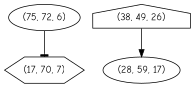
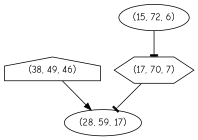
node "(75, 72, 6)": label "(75, 72, 6)" -> "(15, 72, 6)"
node "(38, 49, 26)": label "(38, 49, 26)" -> "(38, 49, 46)"
edge "(17, 70, 7)" -> "(28, 59, 17)": added
